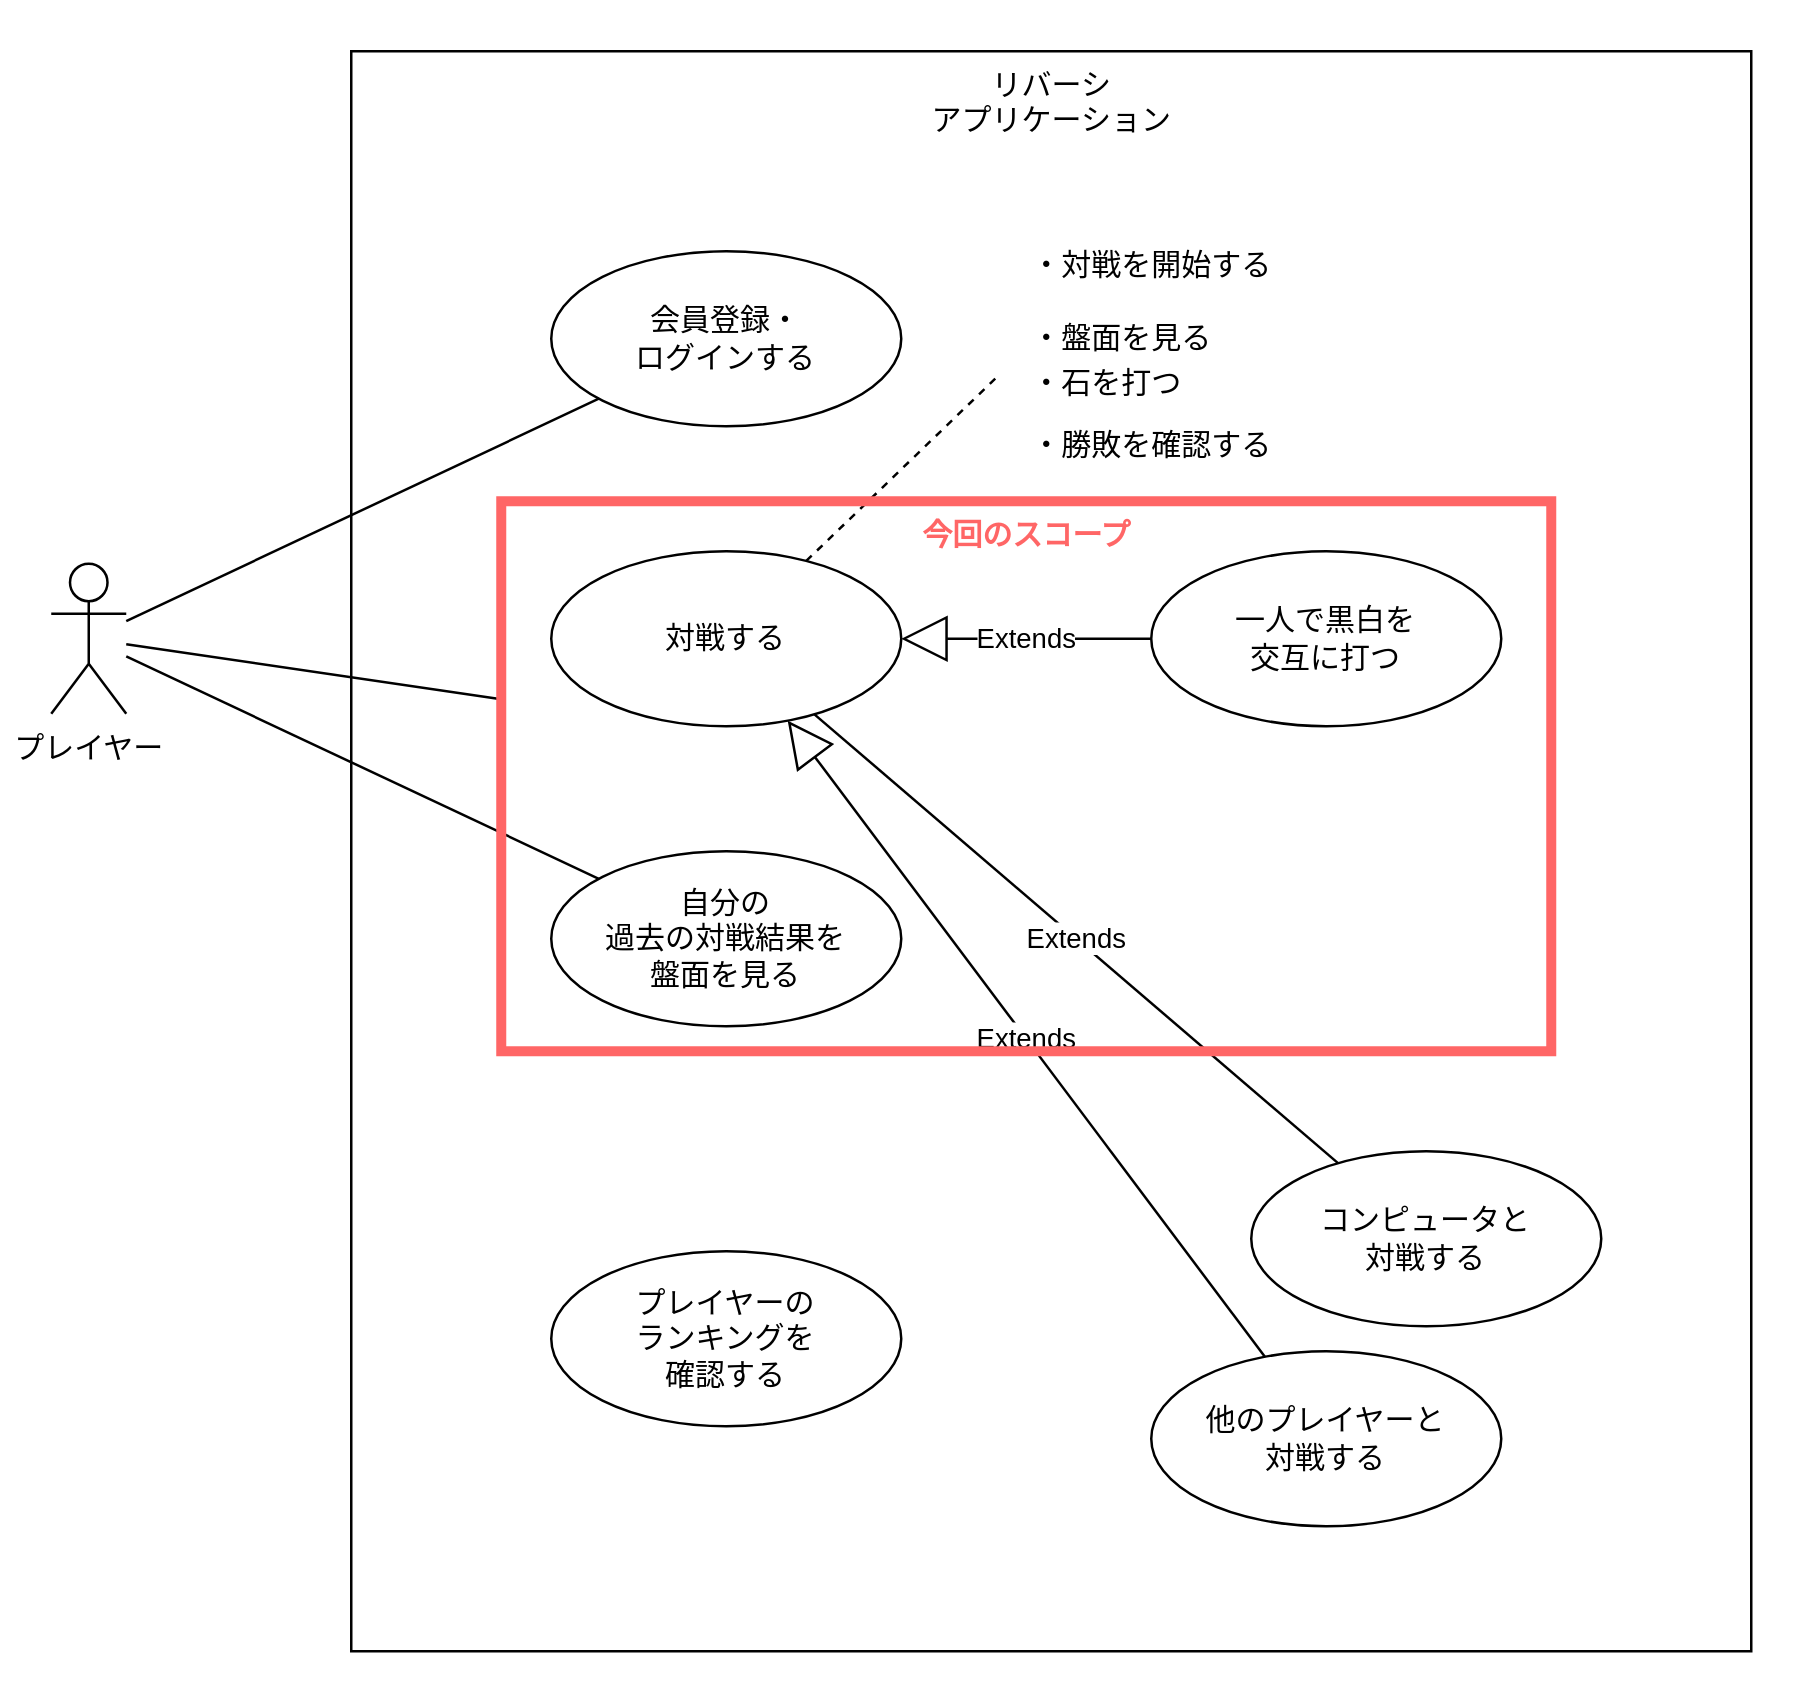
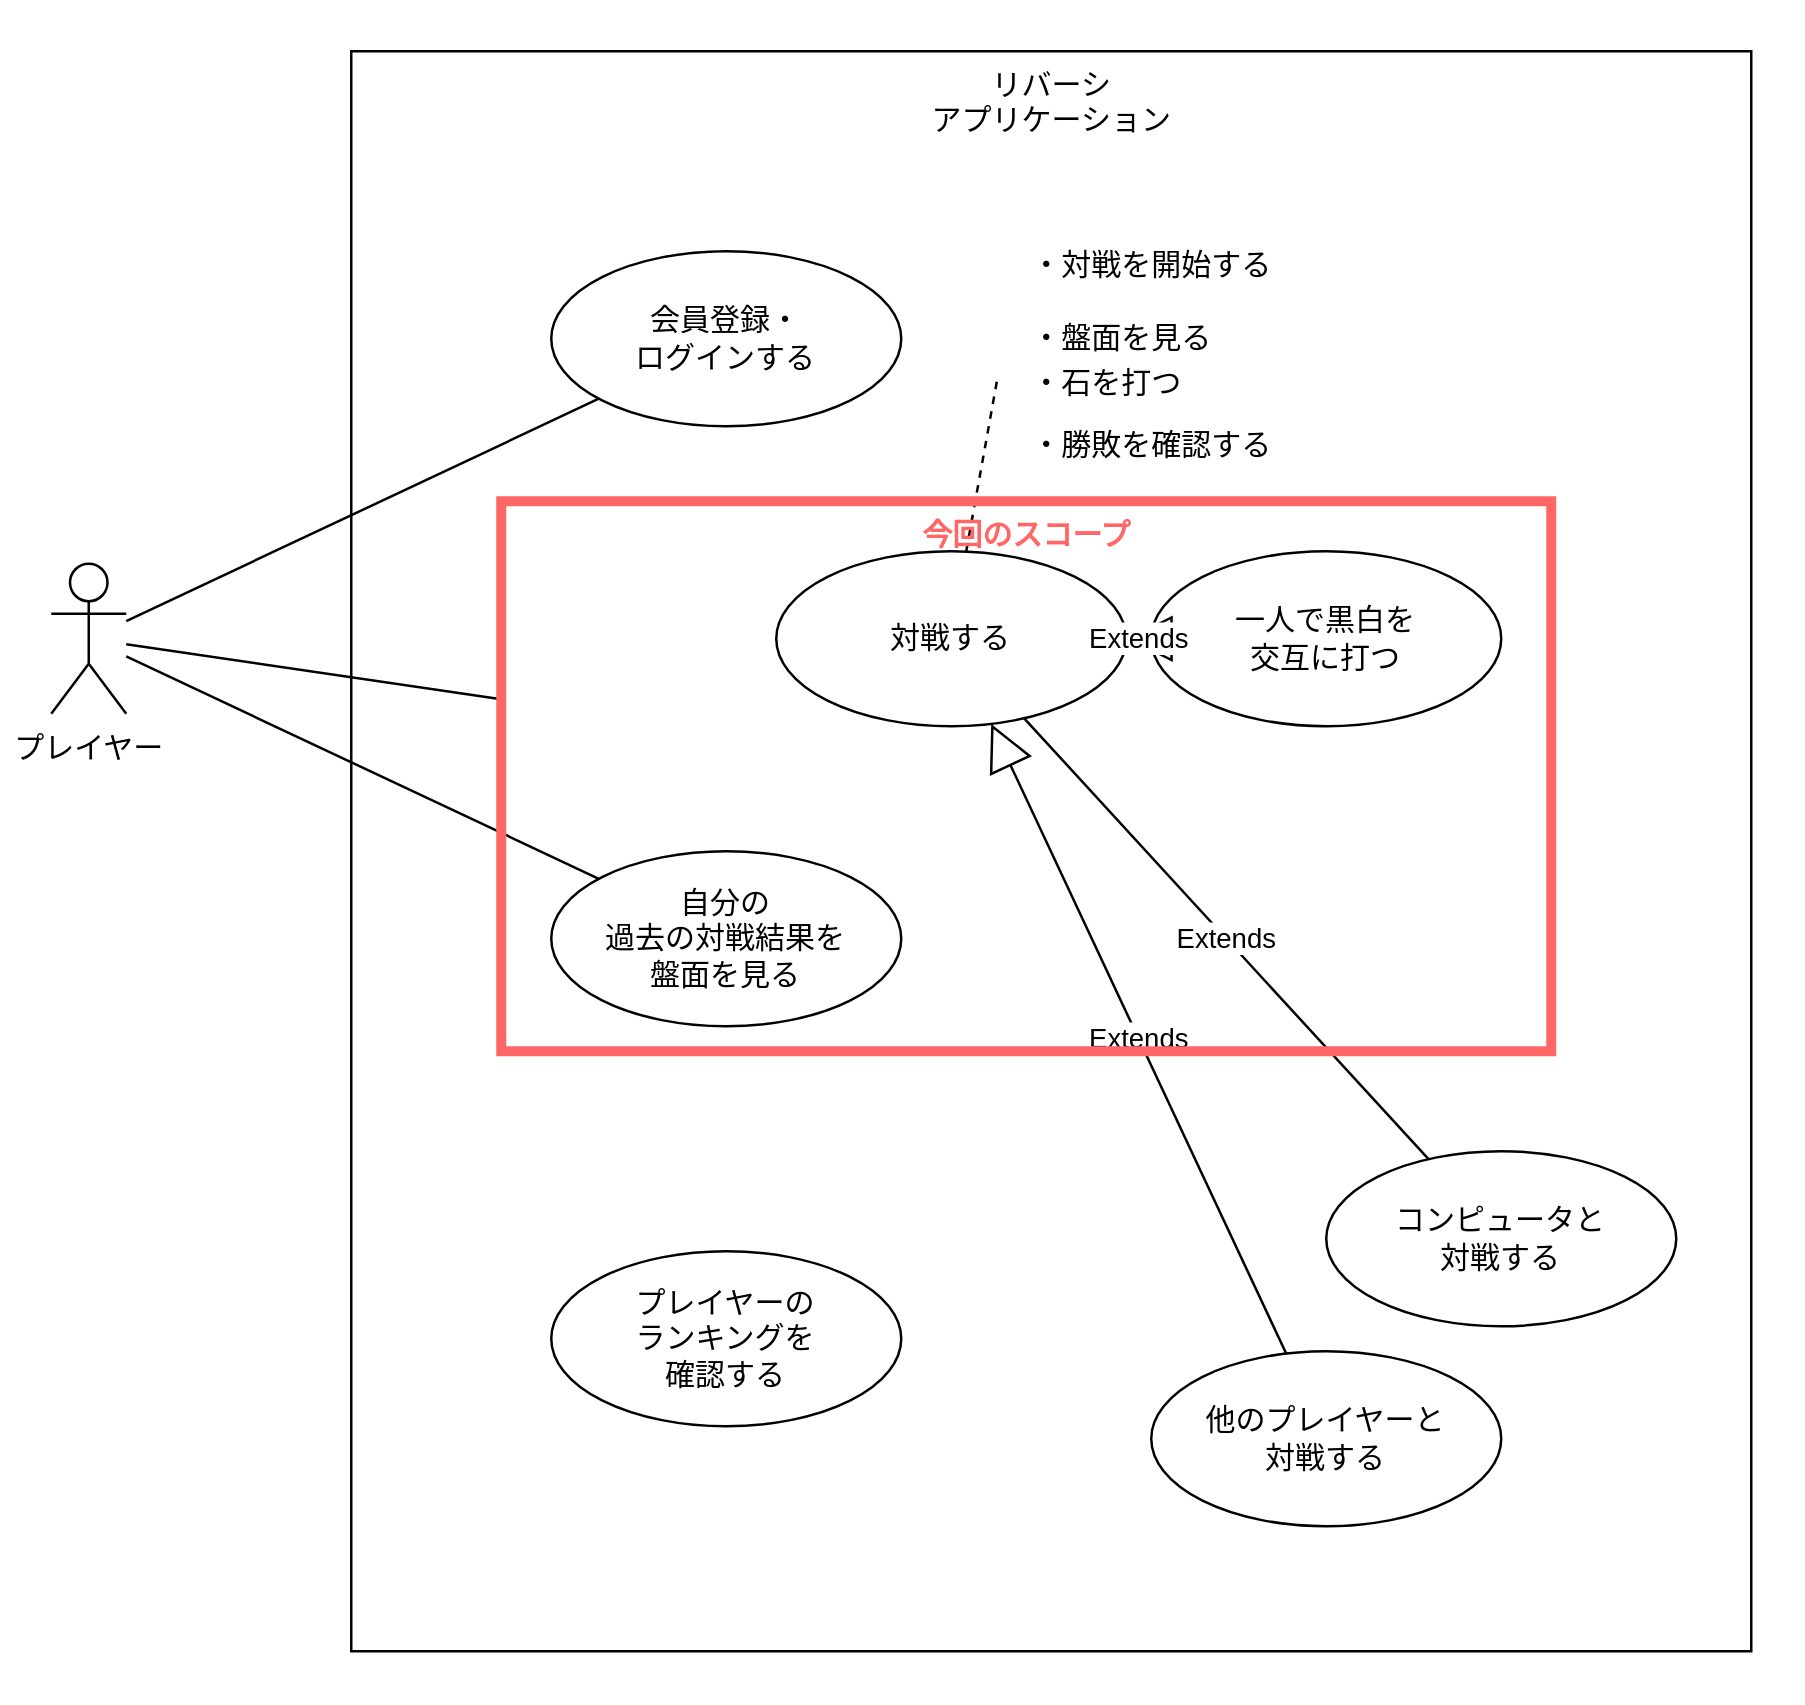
node "対戦する": moved (726, 639) -> (951, 639)
node "コンピュータと 対戦する": moved (1426, 1239) -> (1501, 1239)
